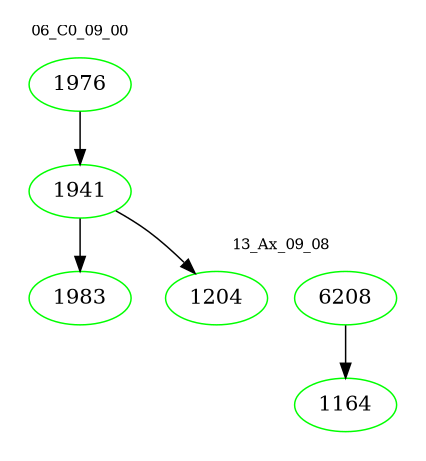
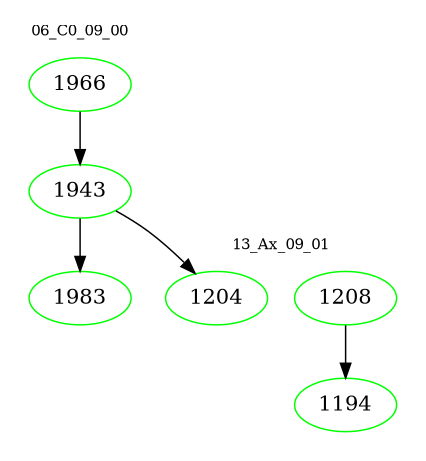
node "1976": label "1976" -> "1966"
node "1941": label "1941" -> "1943"
cluster "13_Ax_09_08": label "13_Ax_09_08" -> "13_Ax_09_01"
node "6208": label "6208" -> "1208"
node "1164": label "1164" -> "1194"
